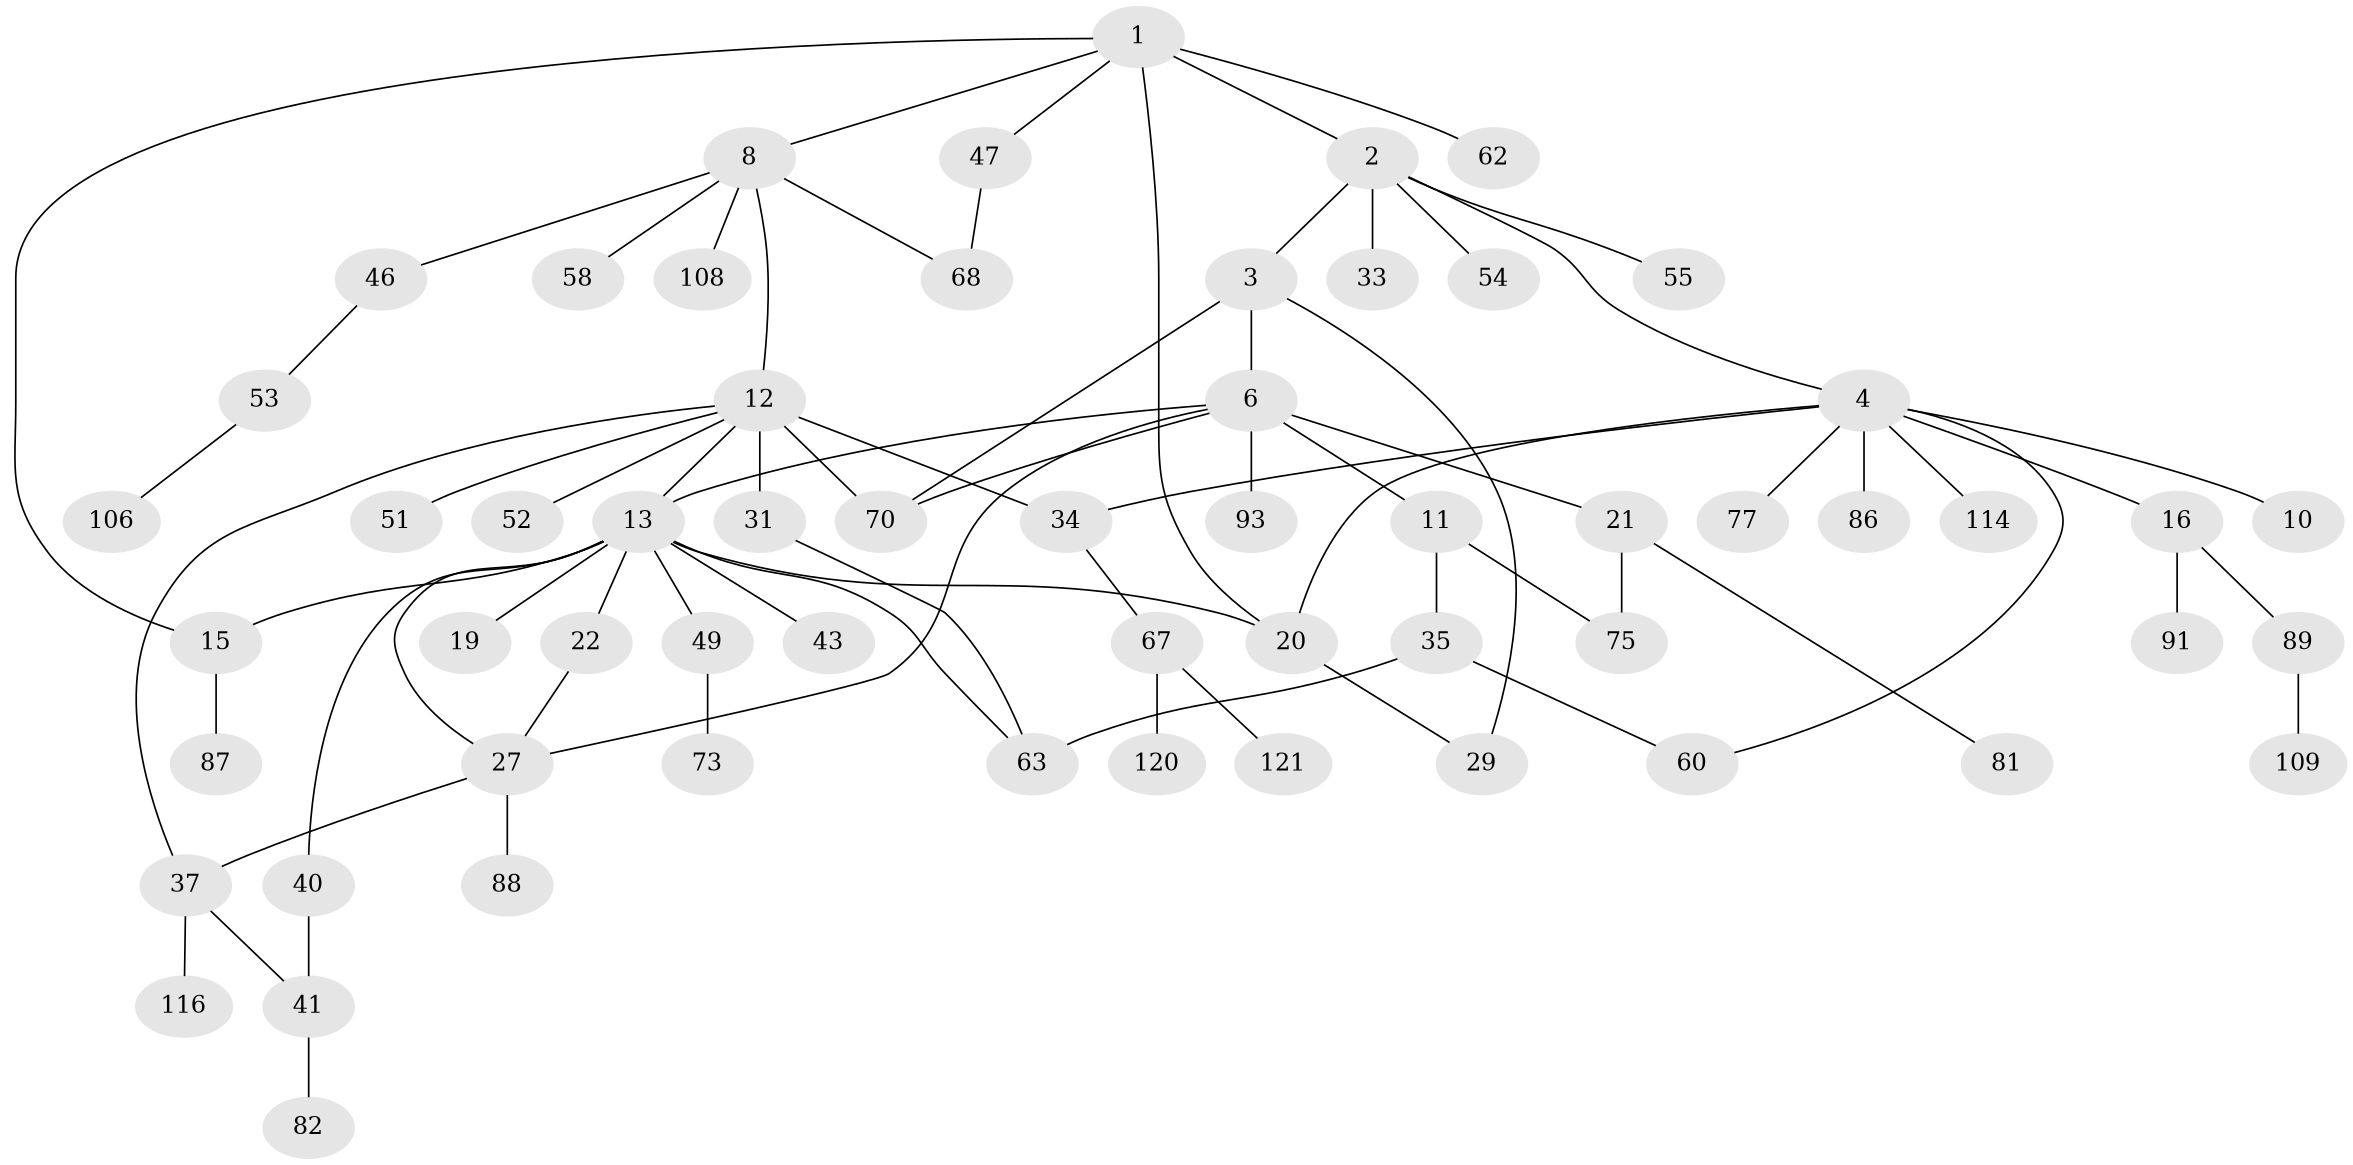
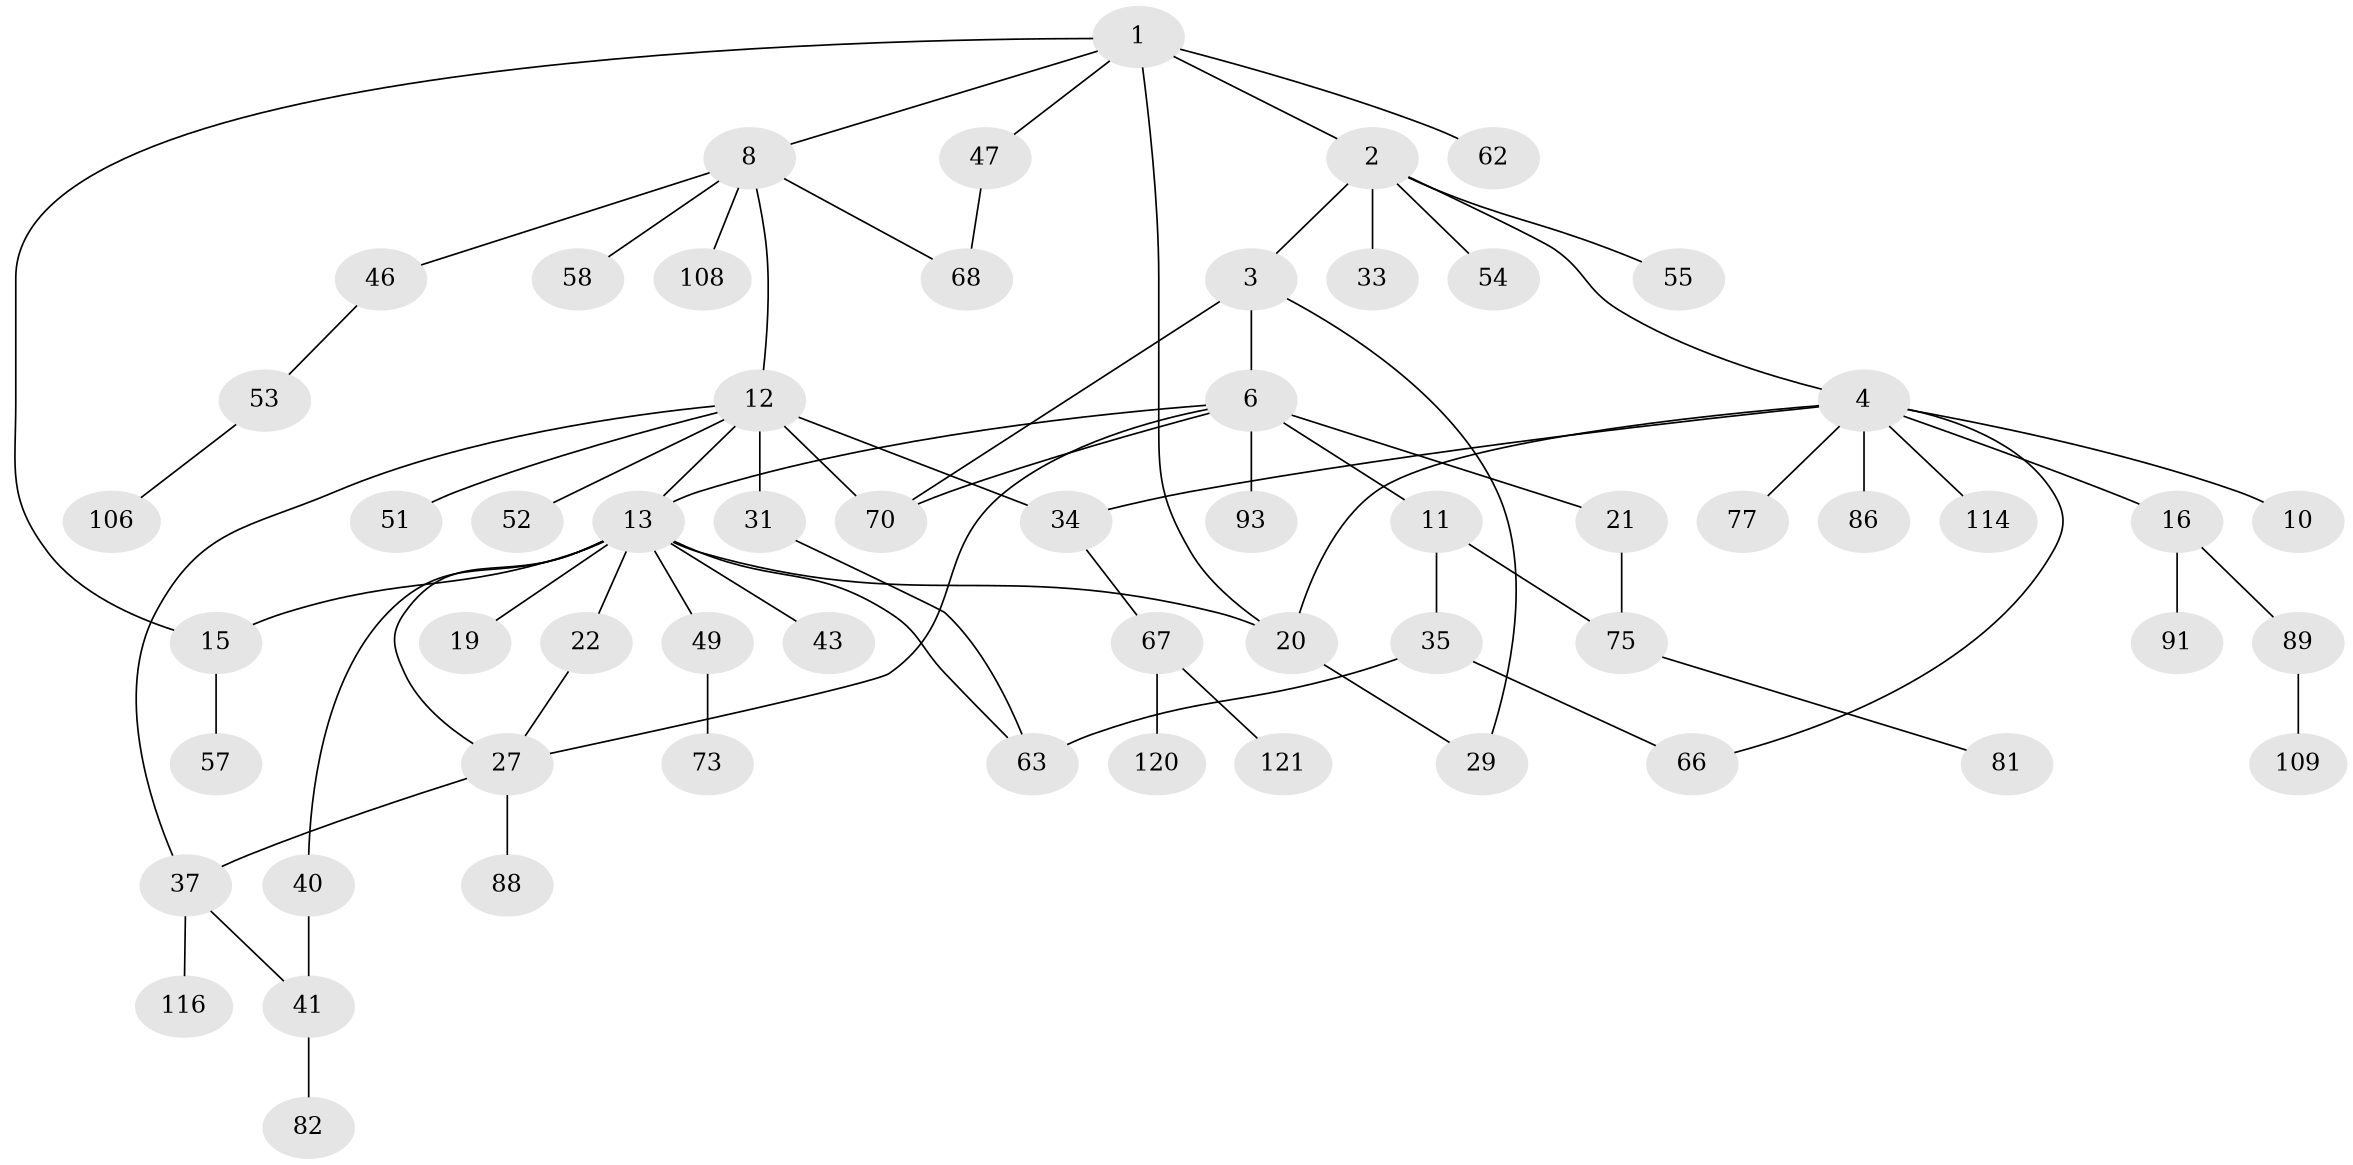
edge "21" -- "81": now "75" -- "81"
node "87": label "87" -> "57"
node "60": label "60" -> "66"
